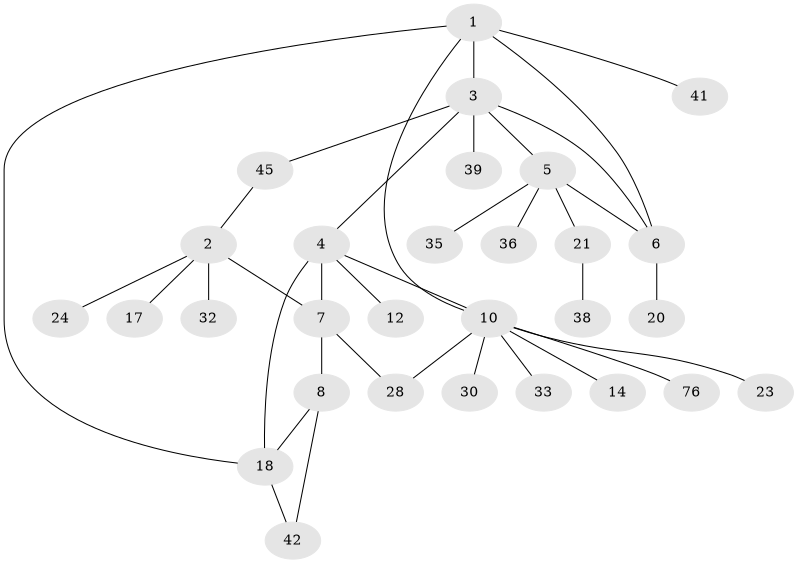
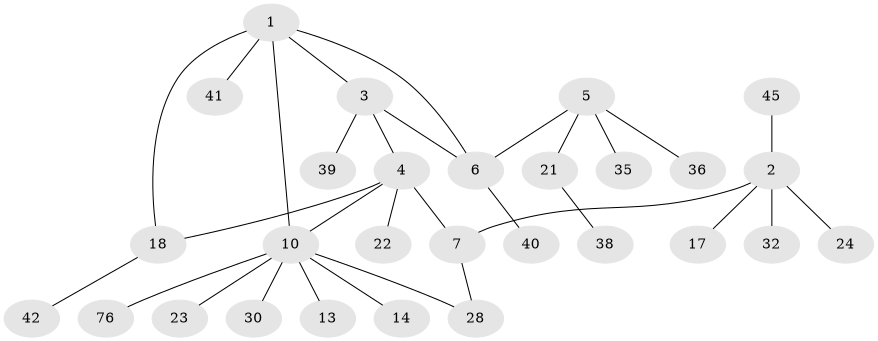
edge "3" -- "45": removed
edge "3" -- "5": removed
node "12": label "12" -> "22"
node "20": label "20" -> "40"
node "8": removed
node "33": label "33" -> "13"
